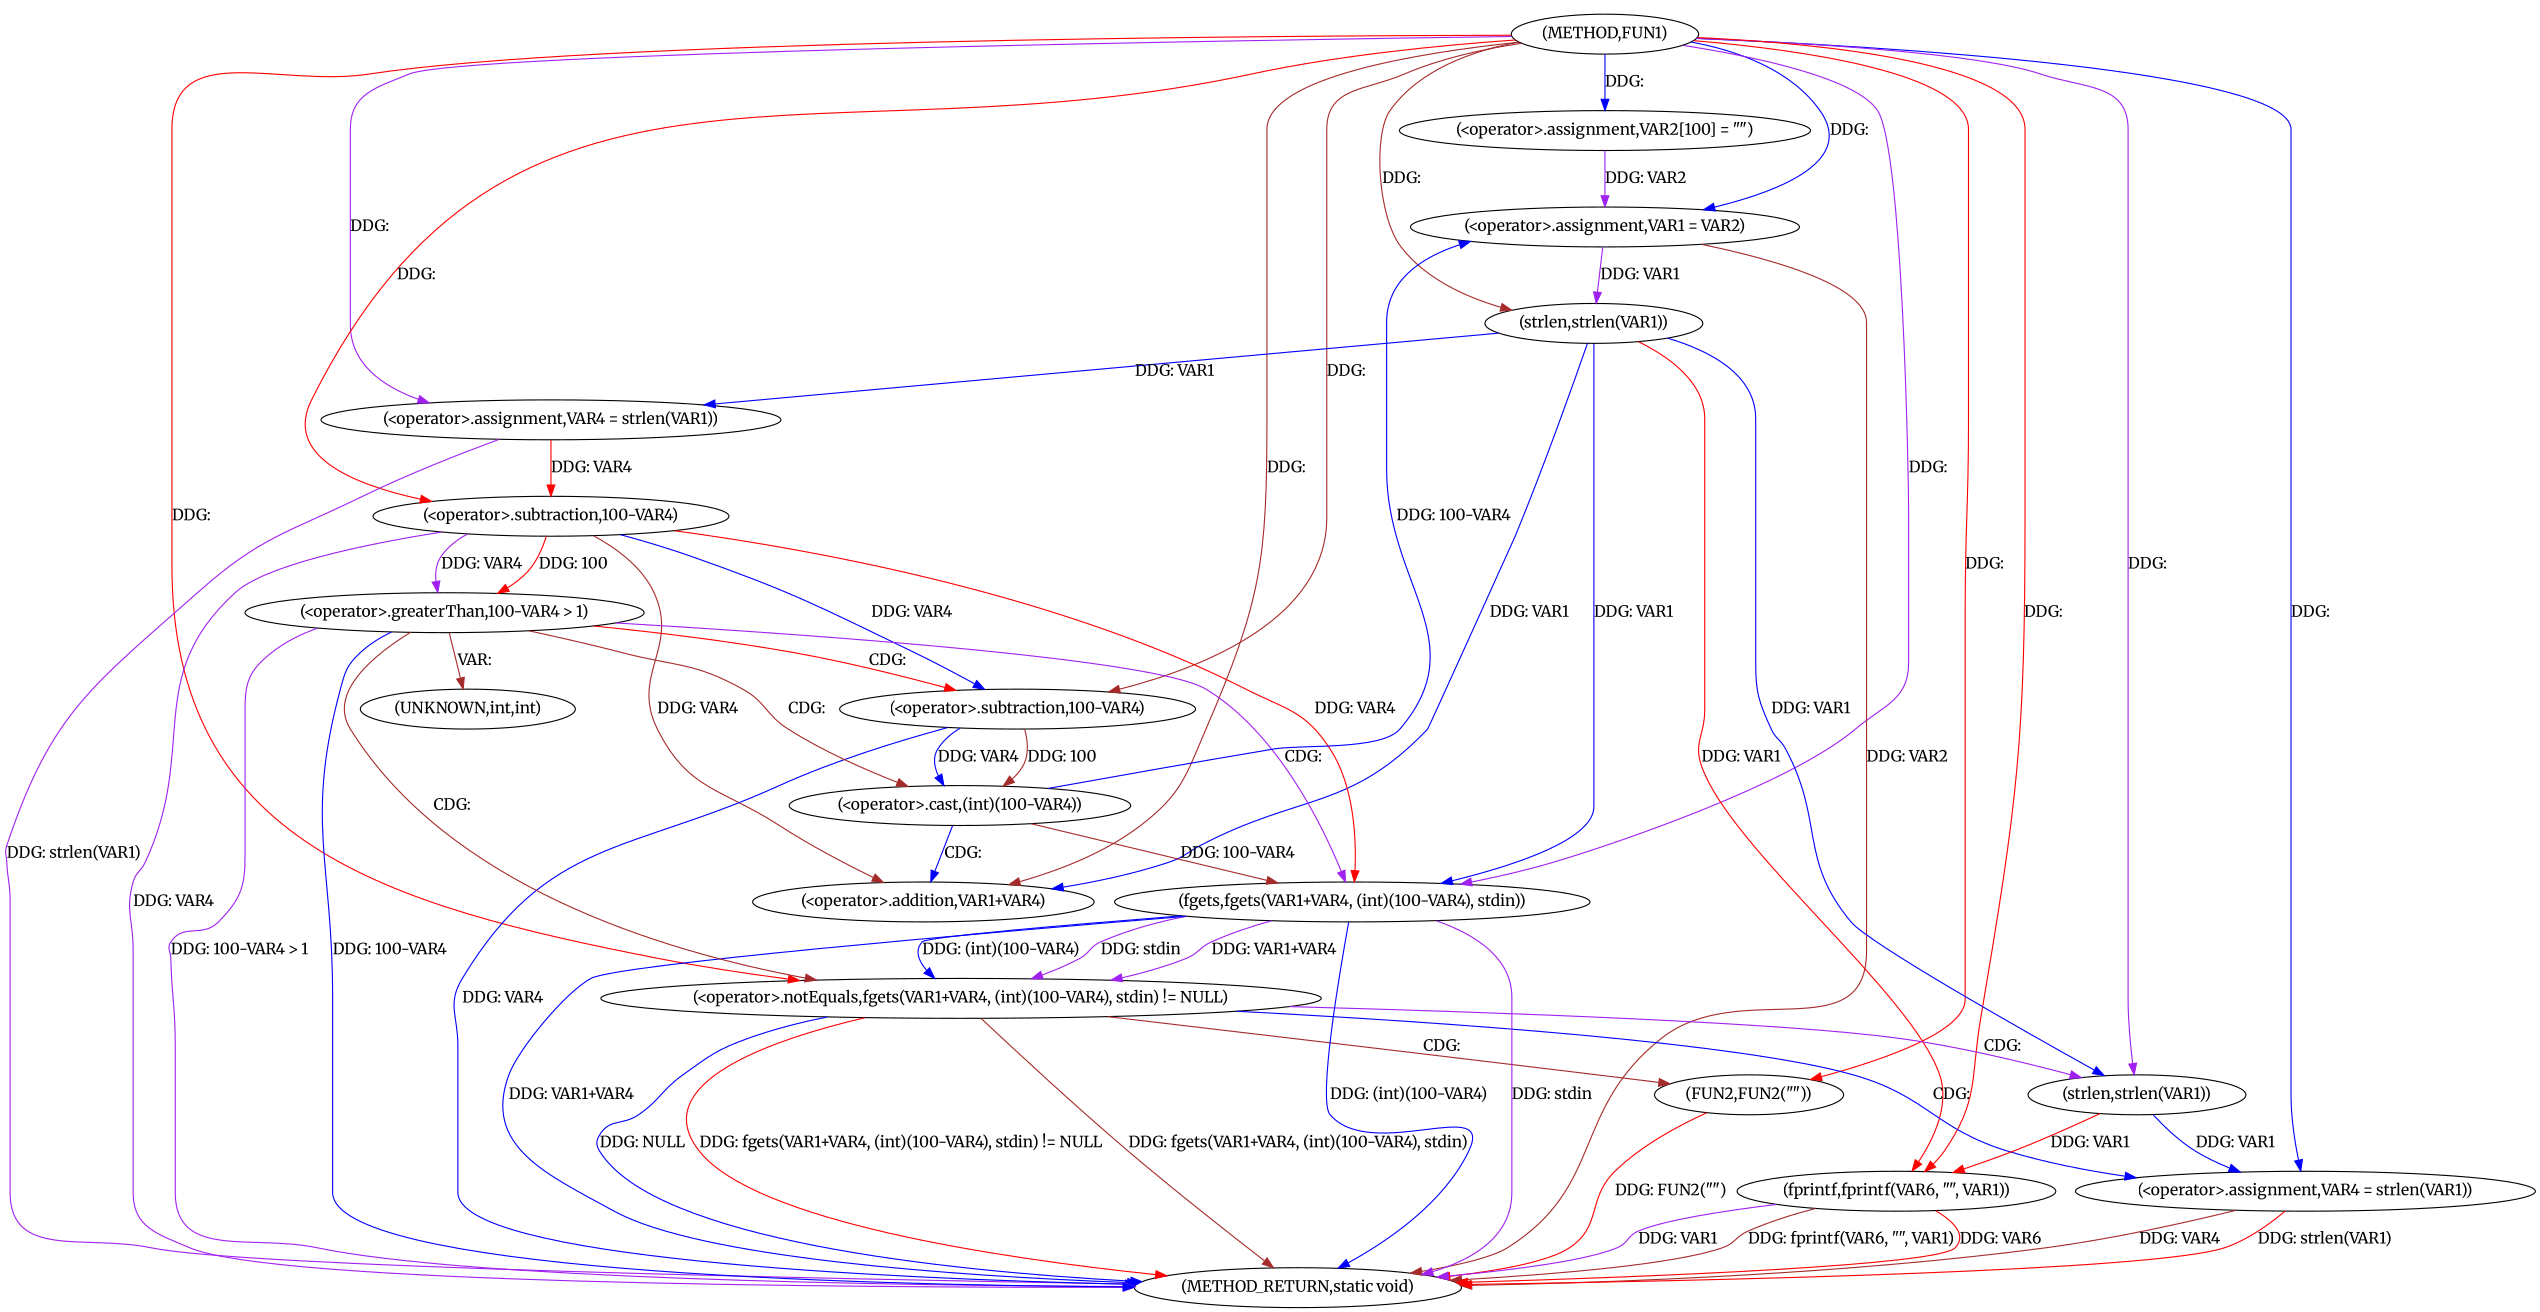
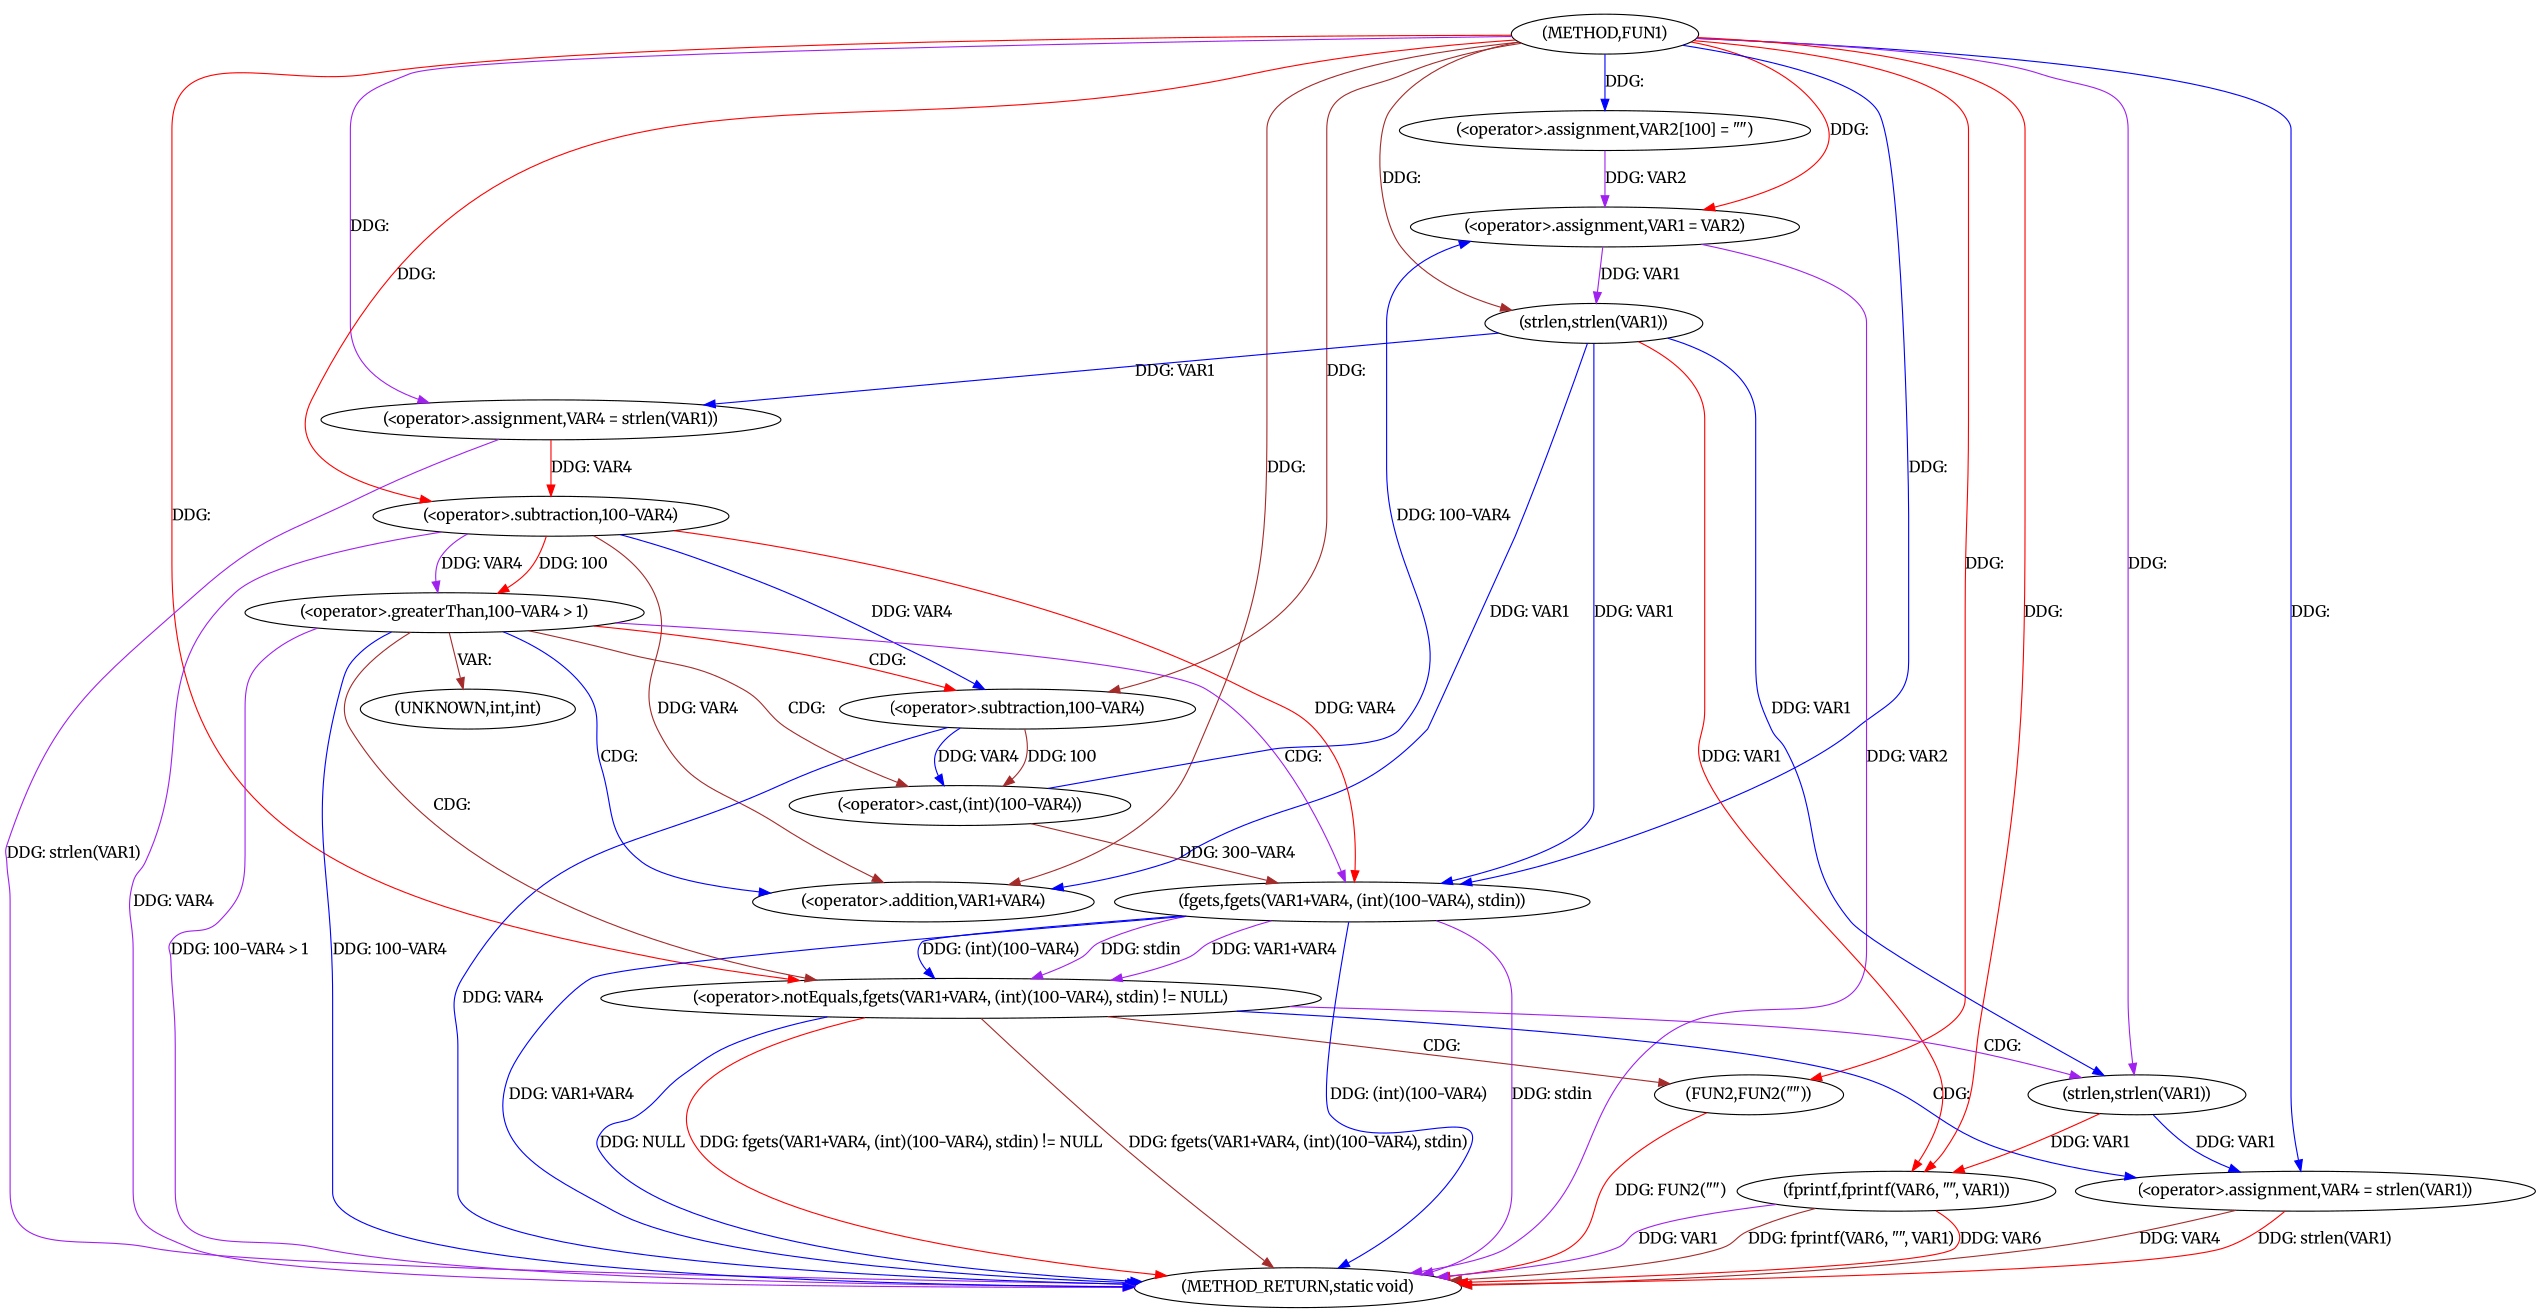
edge "(METHOD,FUN1)" -> "(<operator>.assignment,VAR1 = VAR2)": color blue -> red
edge "(METHOD,FUN1)" -> "(fgets,fgets(VAR1+VAR4, (int)(100-VAR4), stdin))": color purple -> blue
edge "(<operator>.assignment,VAR1 = VAR2)" -> "(METHOD_RETURN,static void)": color brown -> purple
edge "(<operator>.cast,(int)(100-VAR4))" -> "(<operator>.addition,VAR1+VAR4)": now "(<operator>.greaterThan,100-VAR4 > 1)" -> "(<operator>.addition,VAR1+VAR4)"
edge "(<operator>.cast,(int)(100-VAR4))" -> "(fgets,fgets(VAR1+VAR4, (int)(100-VAR4), stdin))": label "DDG: 100-VAR4" -> "DDG: 300-VAR4"
